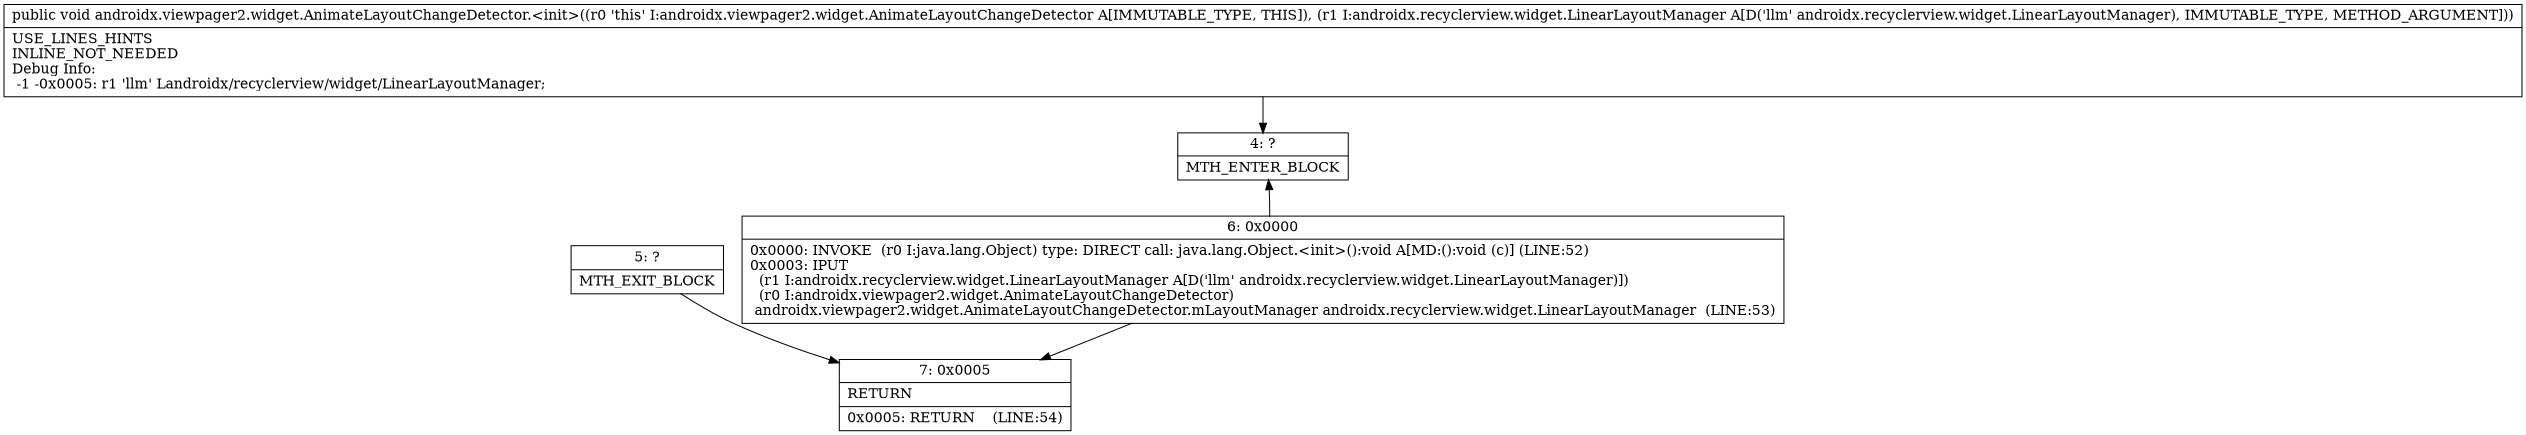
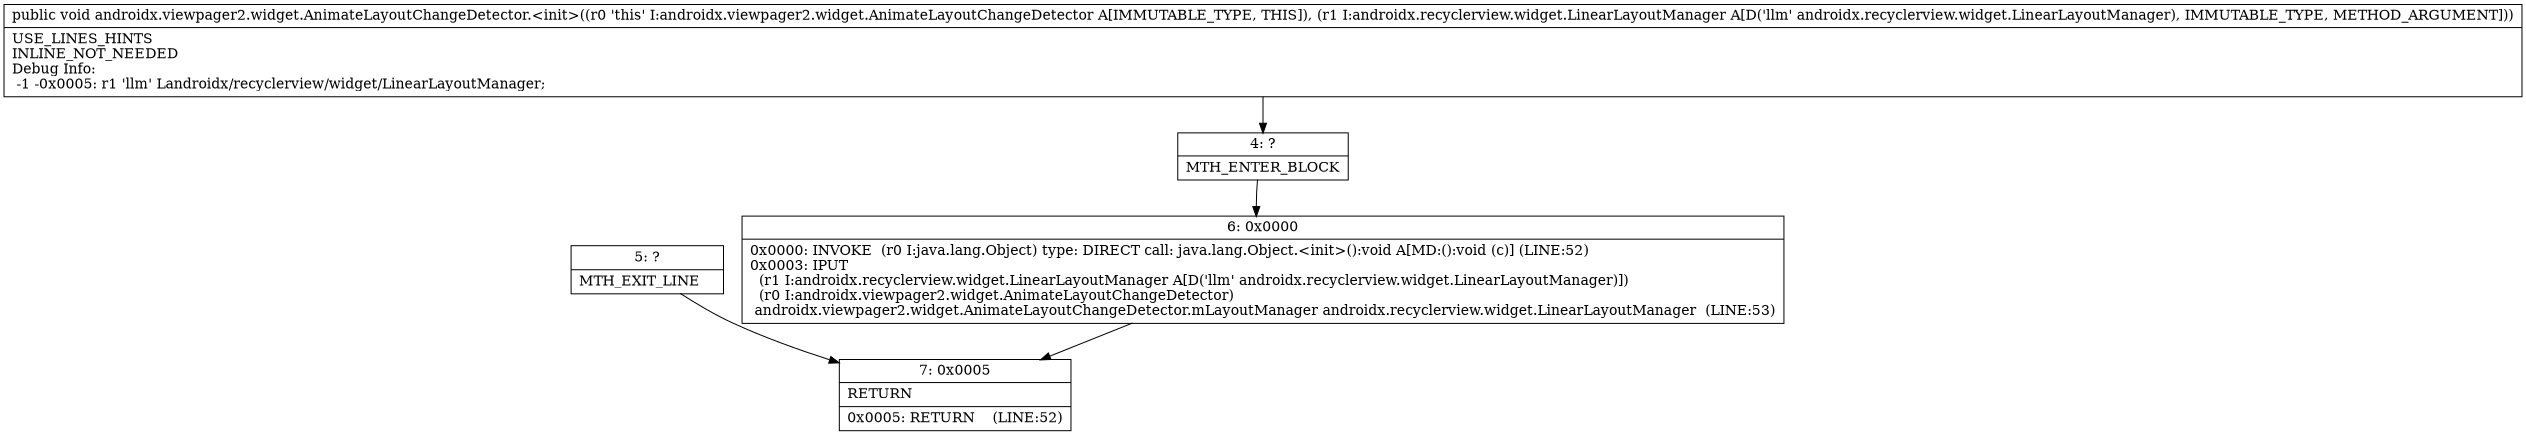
edge "6: 0x0000" -> "4: ?": reversed
node "5: ?": text "MTH_EXIT_BLOCK" -> "MTH_EXIT_LINE"
node "7: 0x0005": text "0x0005: RETURN    (LINE:54)" -> "0x0005: RETURN    (LINE:52)"
